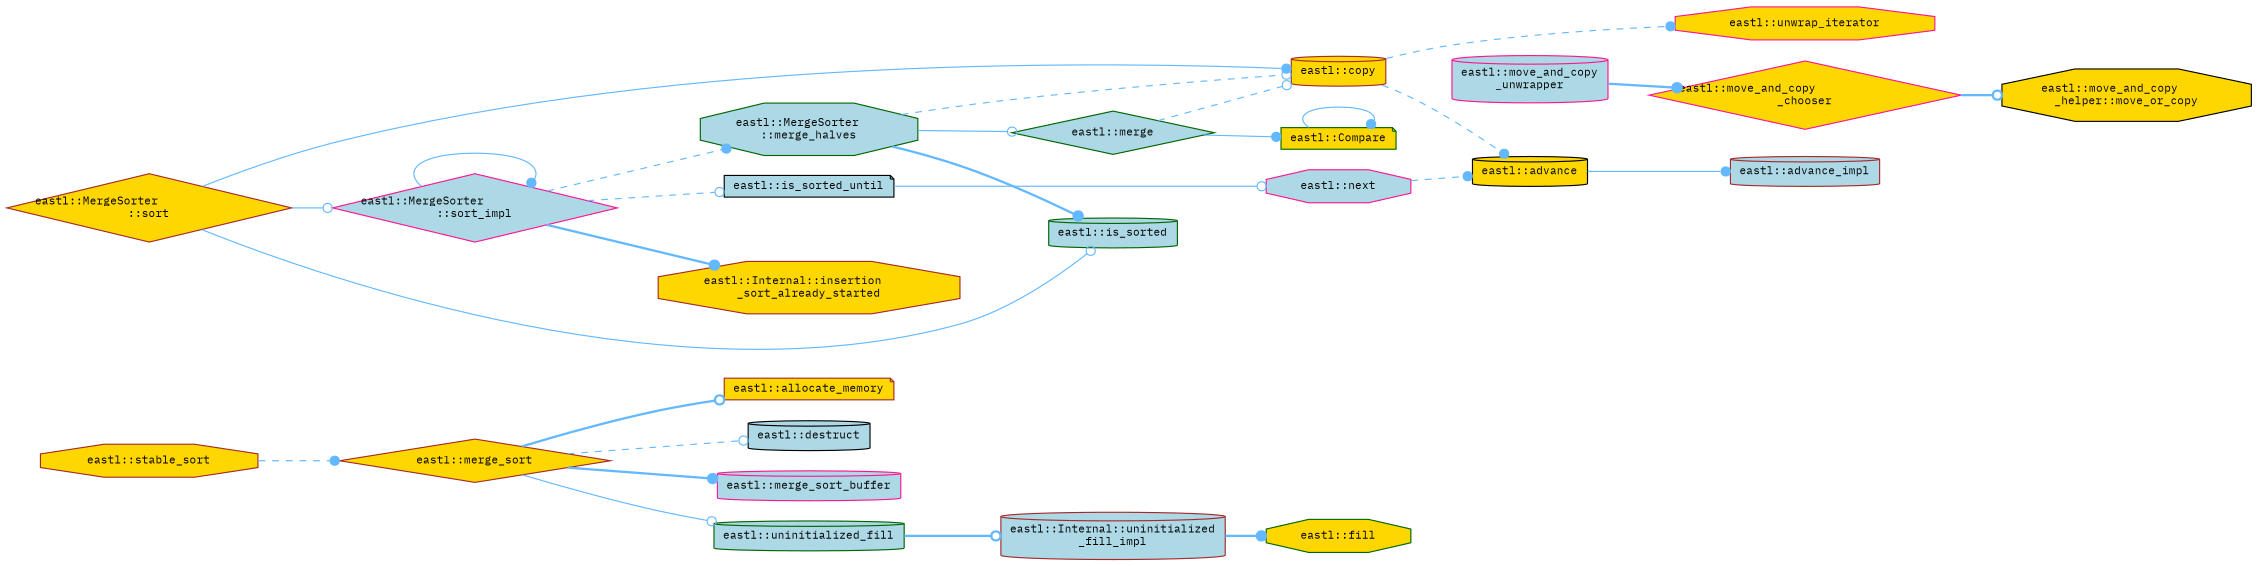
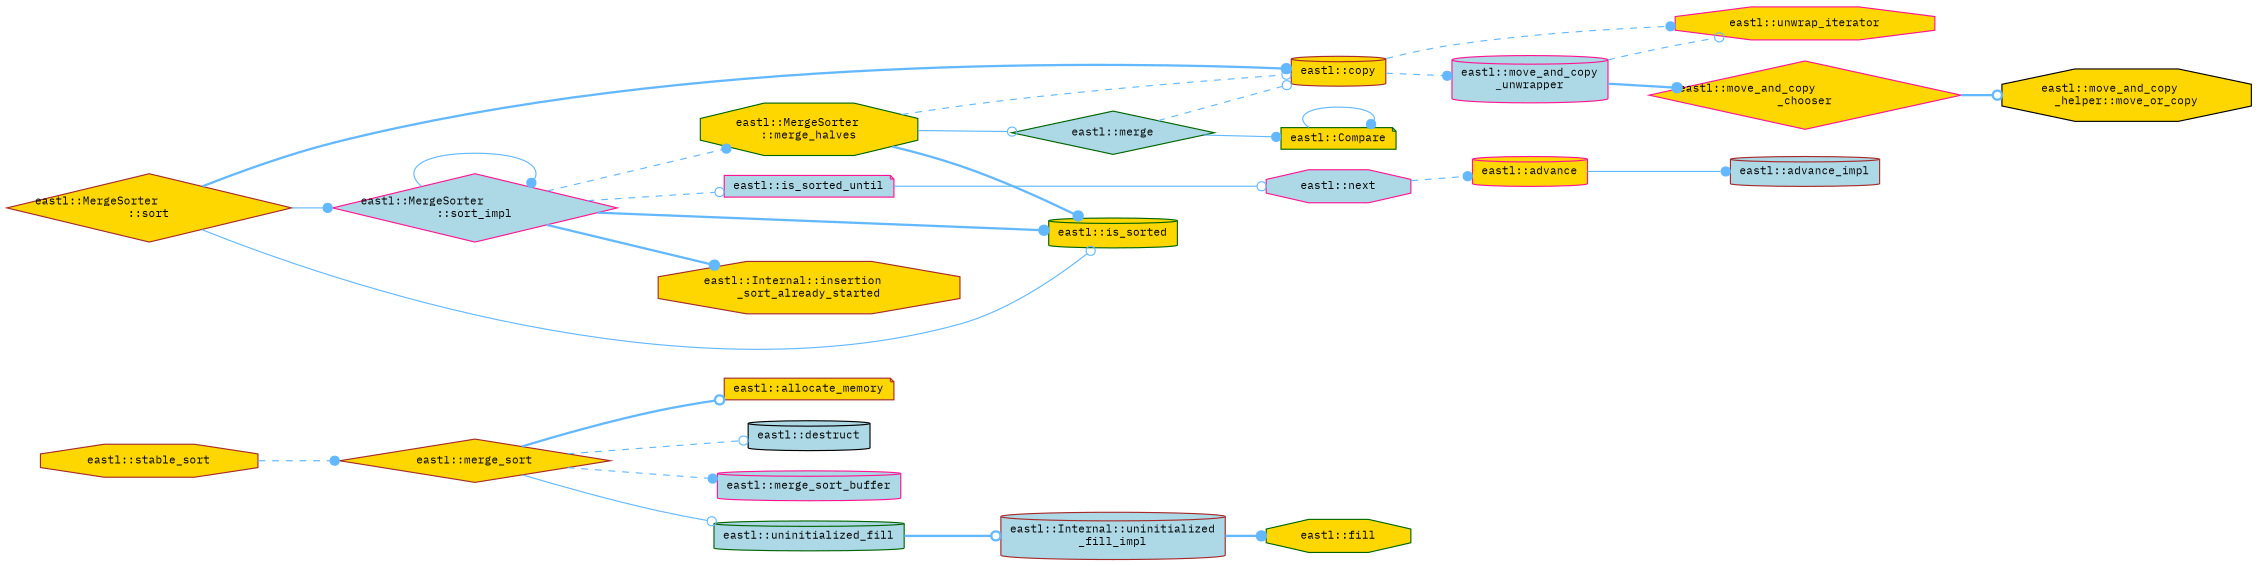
edge "eastl::move_and_copy _unwrapper" -> "eastl::unwrap_iterator": added
edge "eastl::MergeSorter ::sort" -> "eastl::copy": style solid -> bold
edge "eastl::copy" -> "eastl::advance": now "eastl::copy" -> "eastl::move_and_copy _unwrapper"
node "eastl::MergeSorter ::merge_halves": fillcolor lightblue -> gold
node "eastl::advance": color black -> deeppink
node "eastl::is_sorted_until": color black -> deeppink
edge "eastl::MergeSorter ::sort" -> "eastl::MergeSorter ::sort_impl": arrowhead odot -> dot
edge "eastl::MergeSorter ::sort_impl" -> "eastl::is_sorted": added
node "eastl::is_sorted": fillcolor lightblue -> gold
edge "eastl::merge_sort" -> "eastl::merge_sort_buffer": style bold -> dashed
